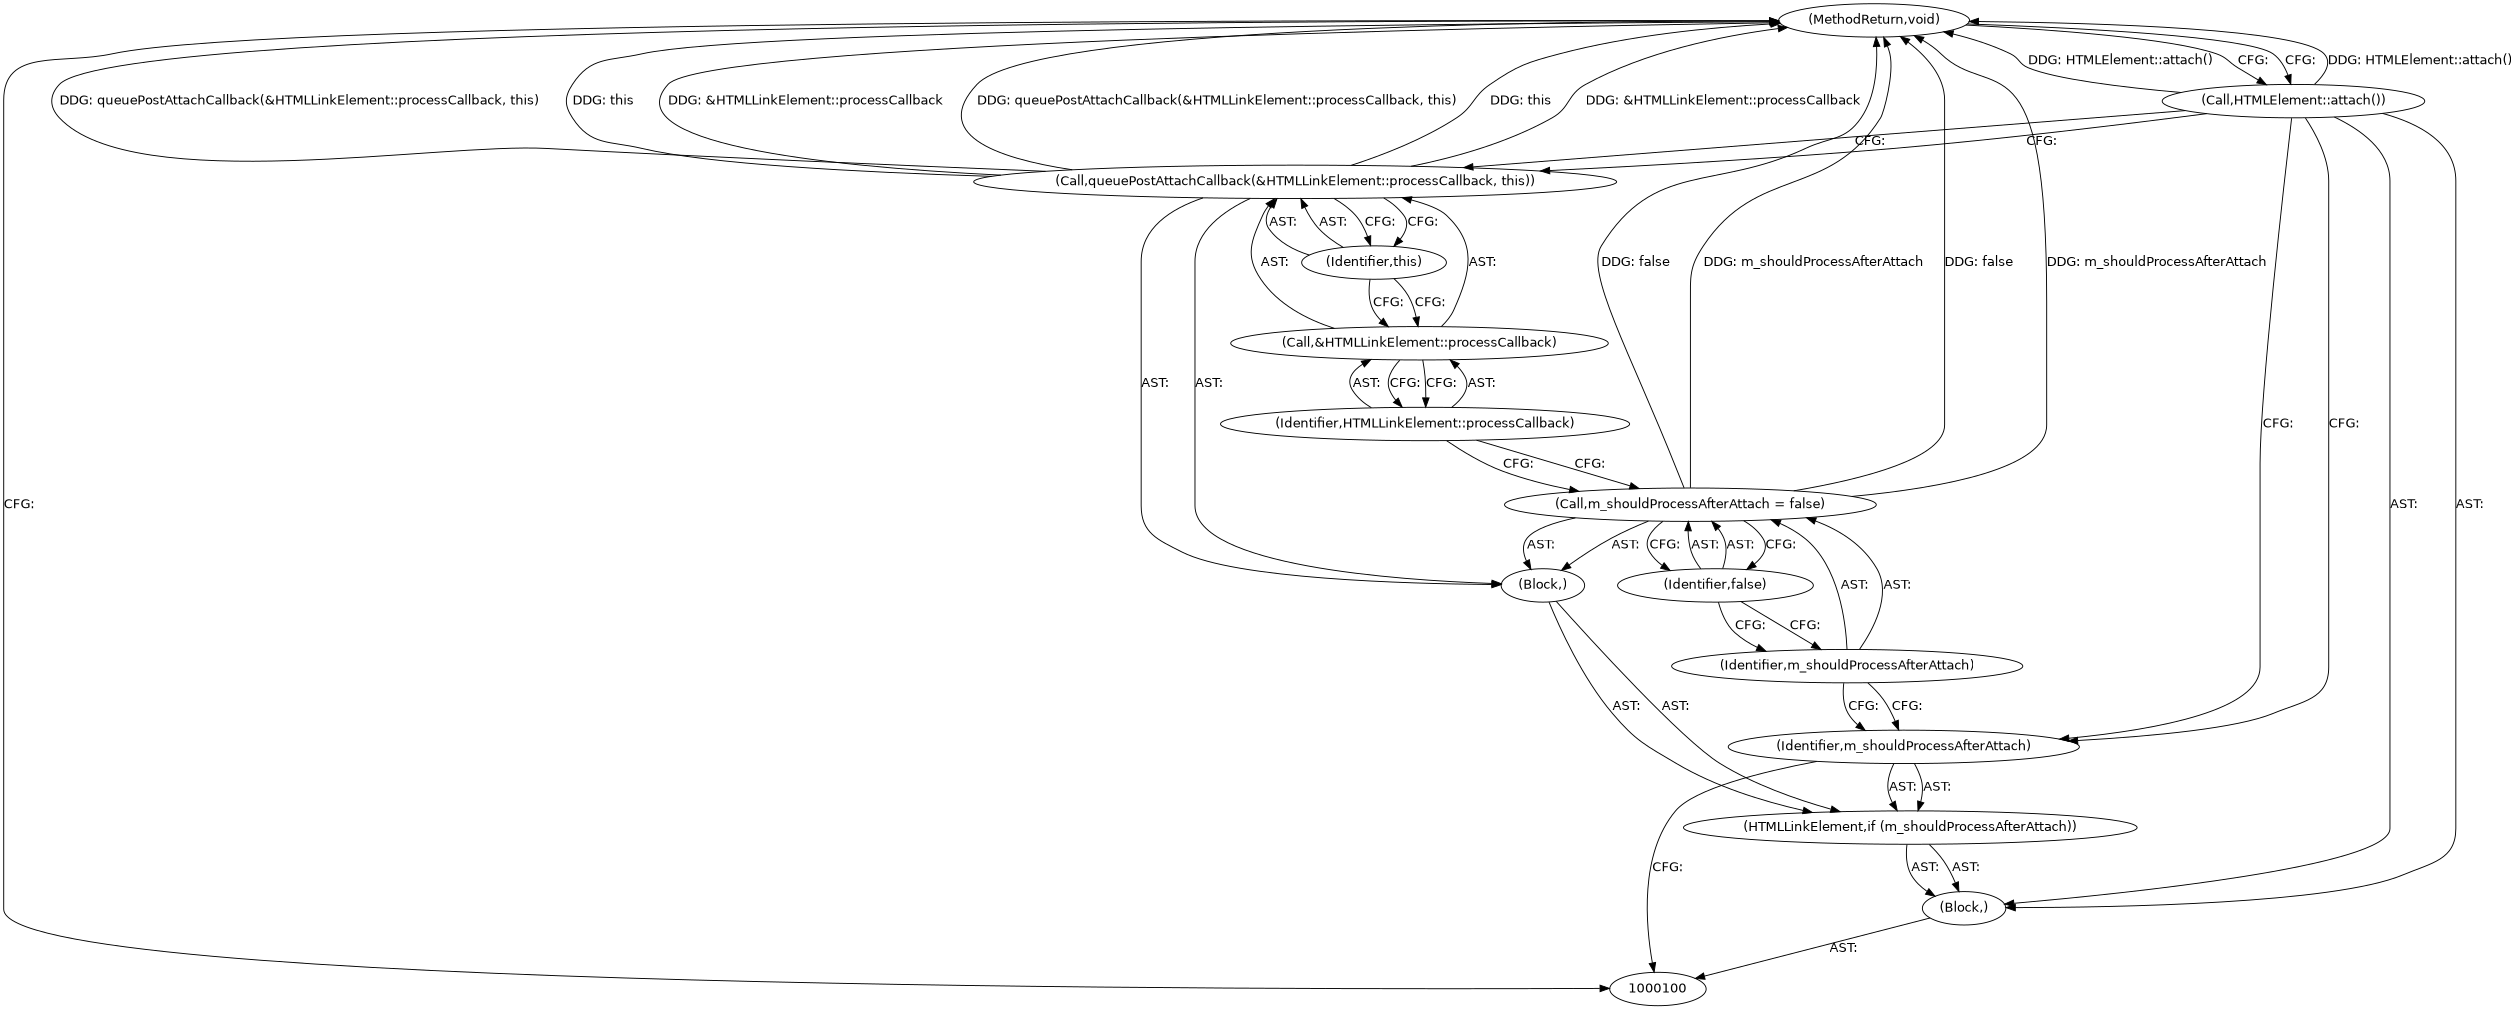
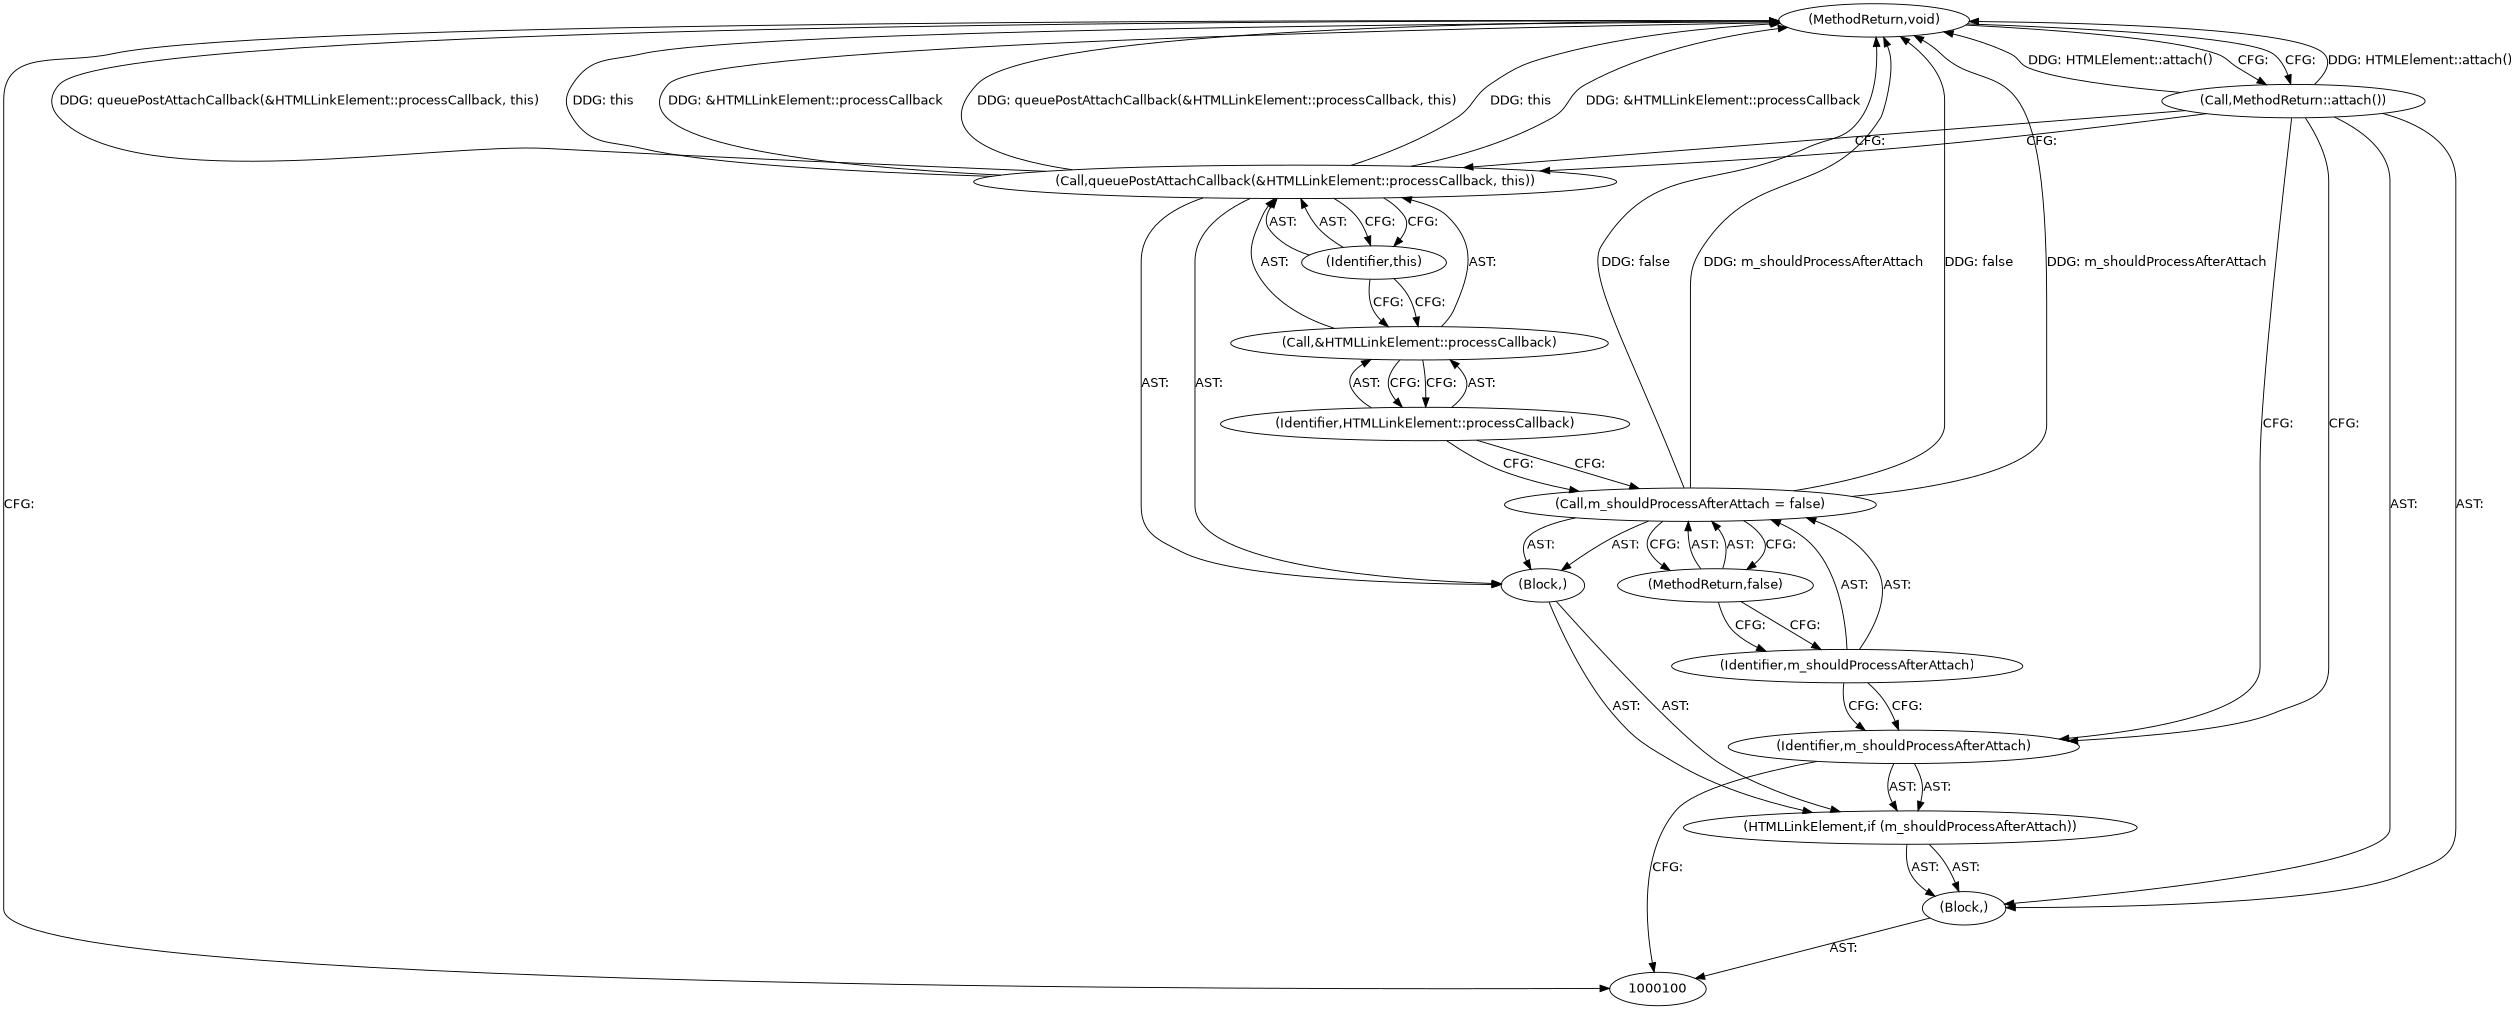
node "(Call,HTMLElement::attach())": label "(Call,HTMLElement::attach())" -> "(Call,MethodReturn::attach())"
node "(Identifier,false)": label "(Identifier,false)" -> "(MethodReturn,false)"
